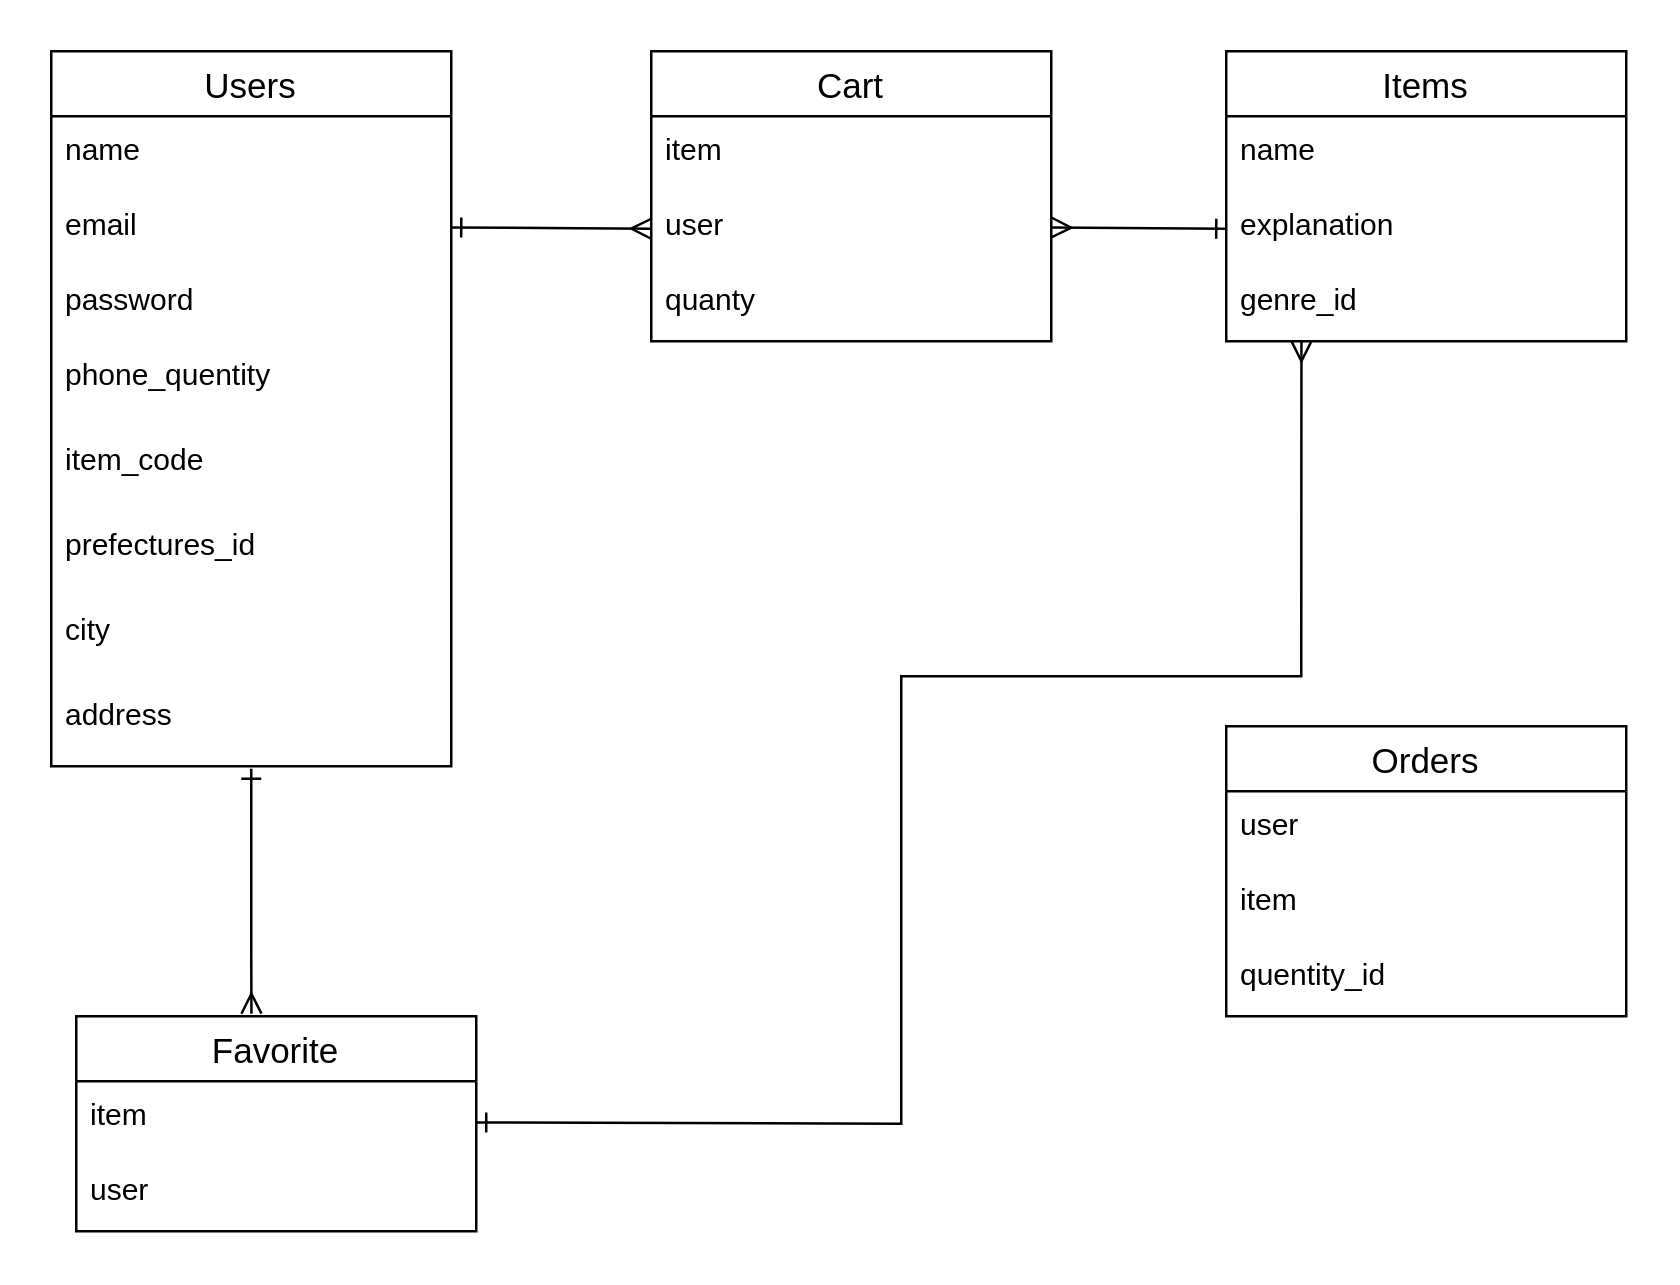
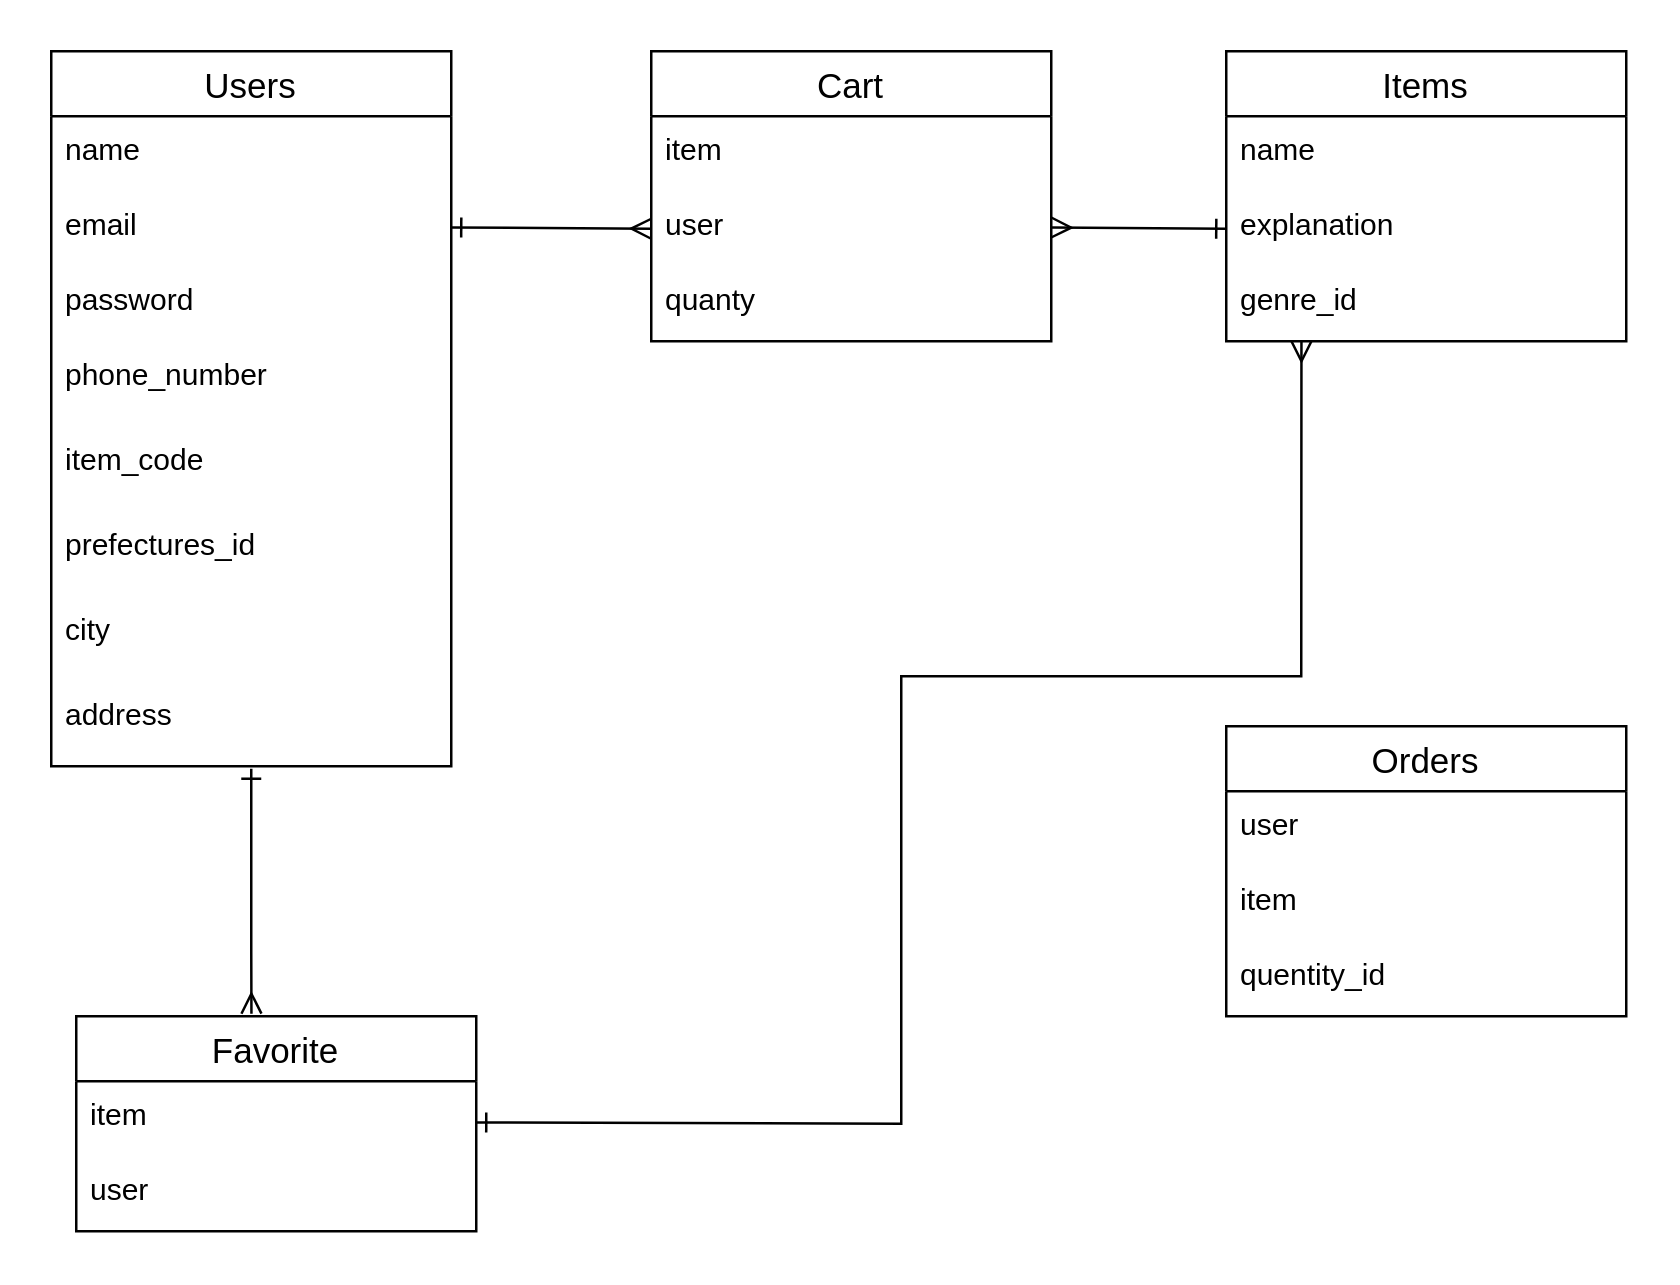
node "phone_quentity": label "phone_quentity" -> "phone_number"
